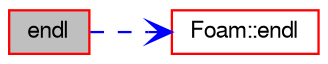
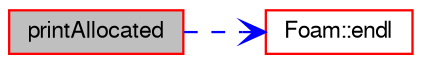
node "endl": label "endl" -> "printAllocated"
